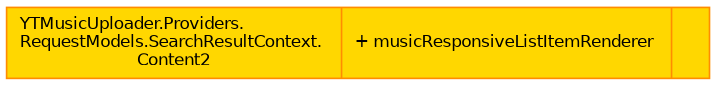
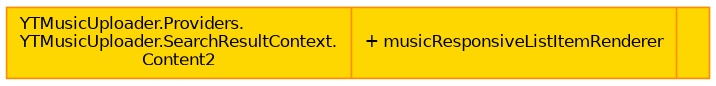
node "YTMusicUploader.Providers.": text "RequestModels.SearchResultContext." -> "YTMusicUploader.SearchResultContext."
